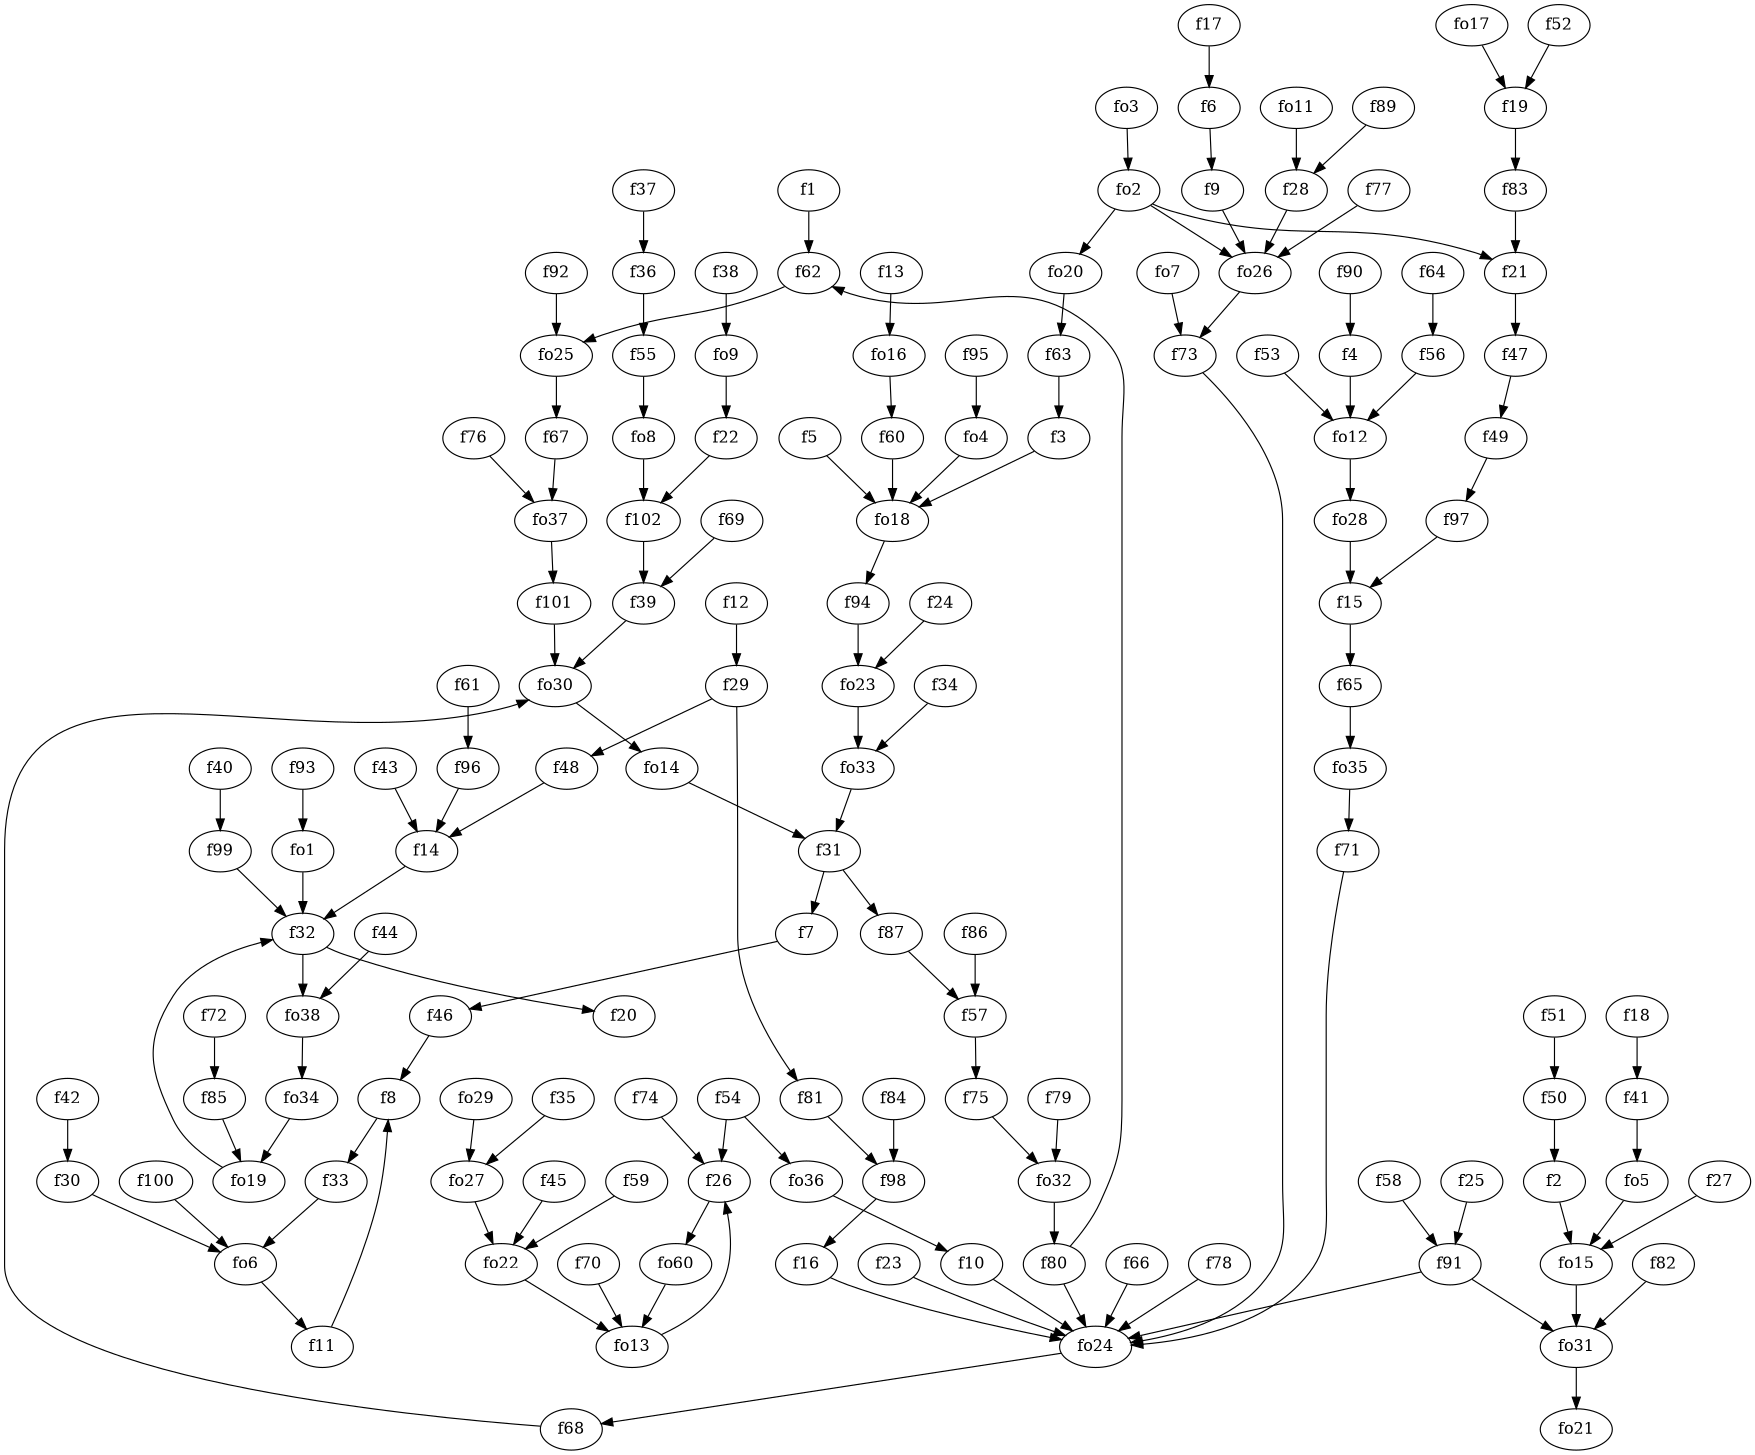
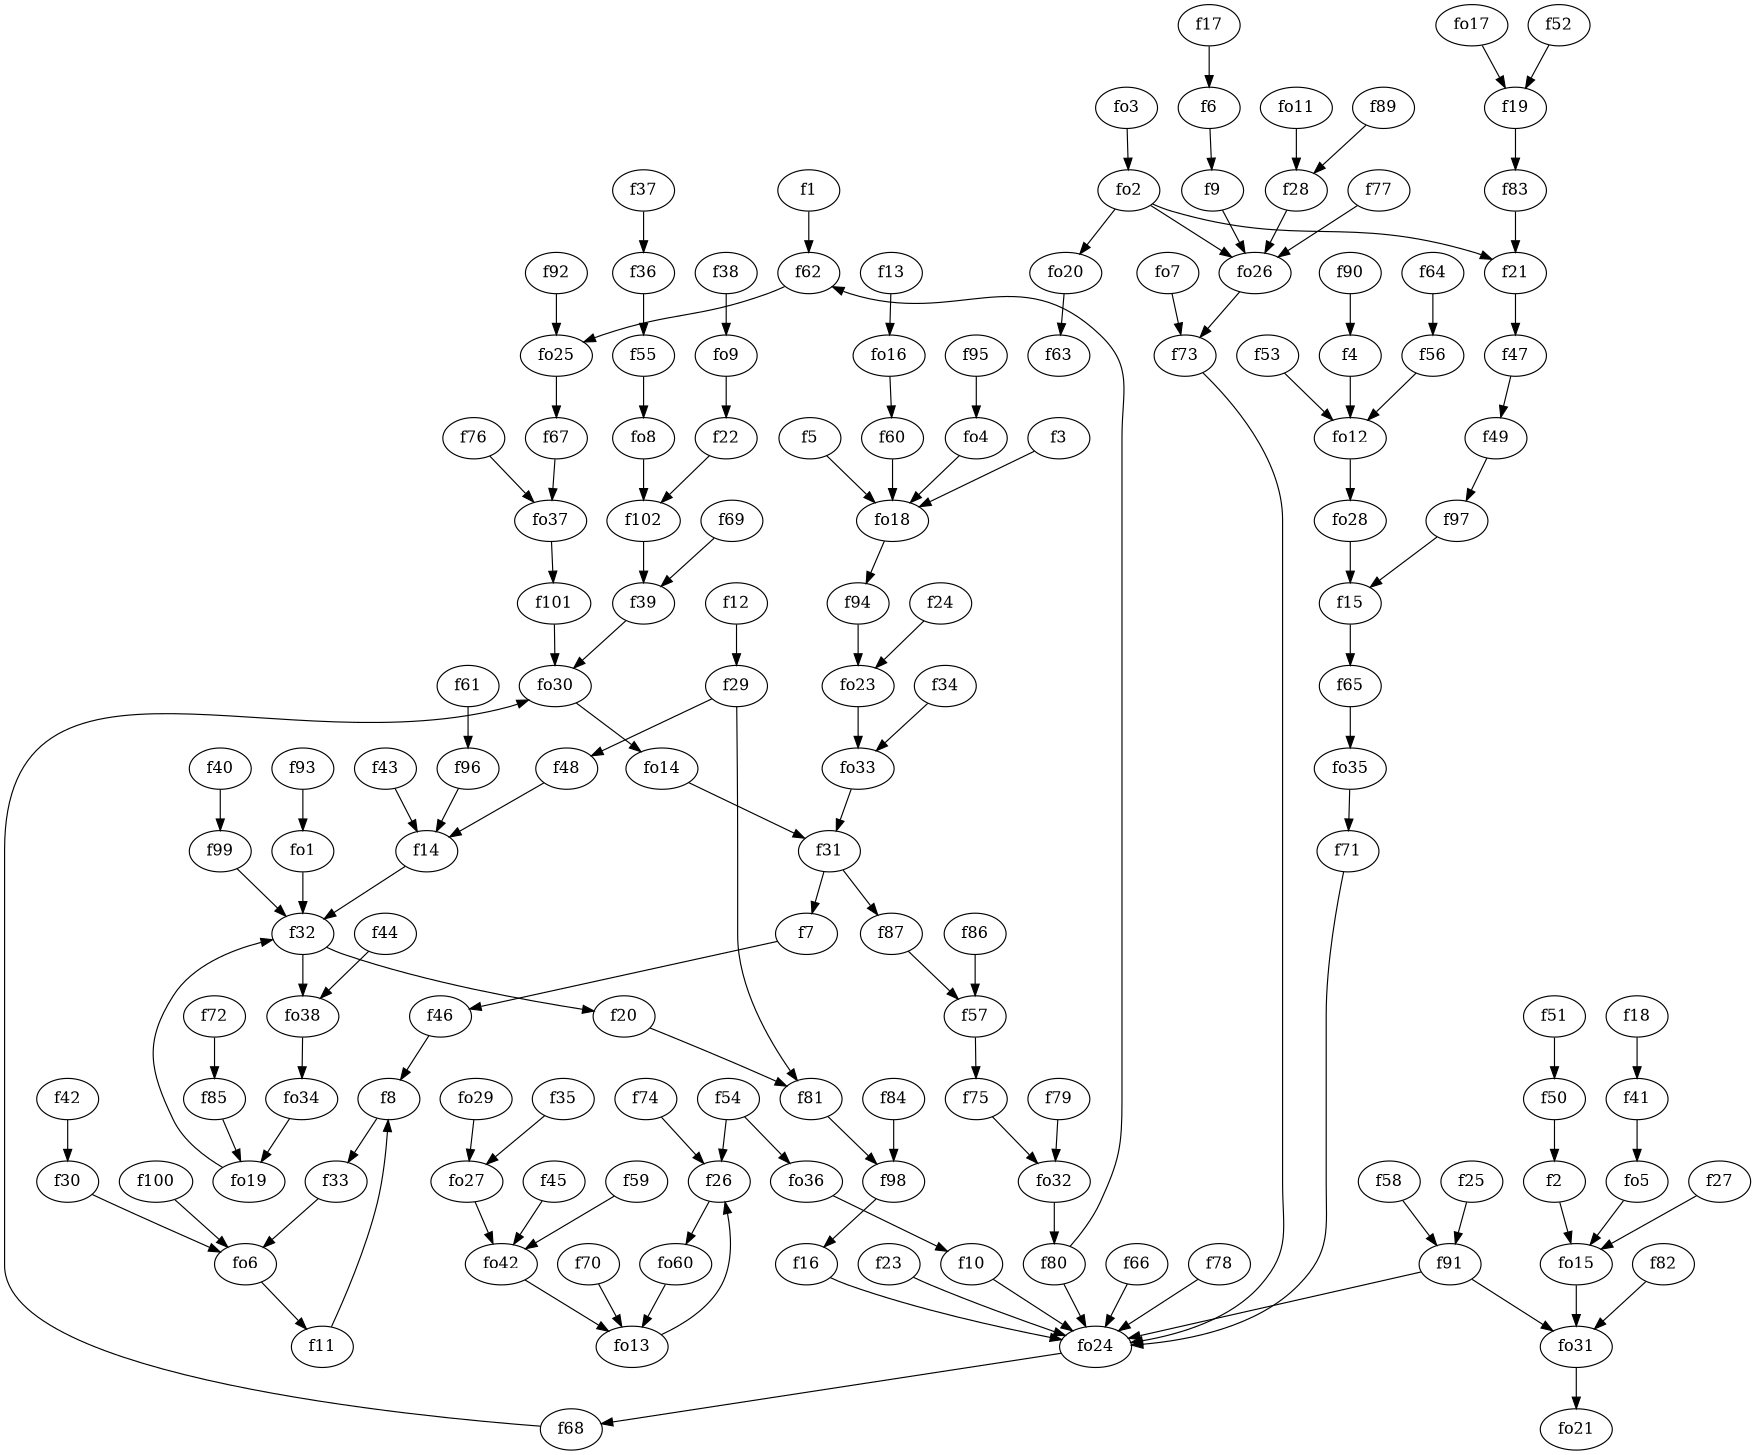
edge "f63" -> "f3": removed
edge "f20" -> "f81": added
node "fo22": label "fo22" -> "fo42"
